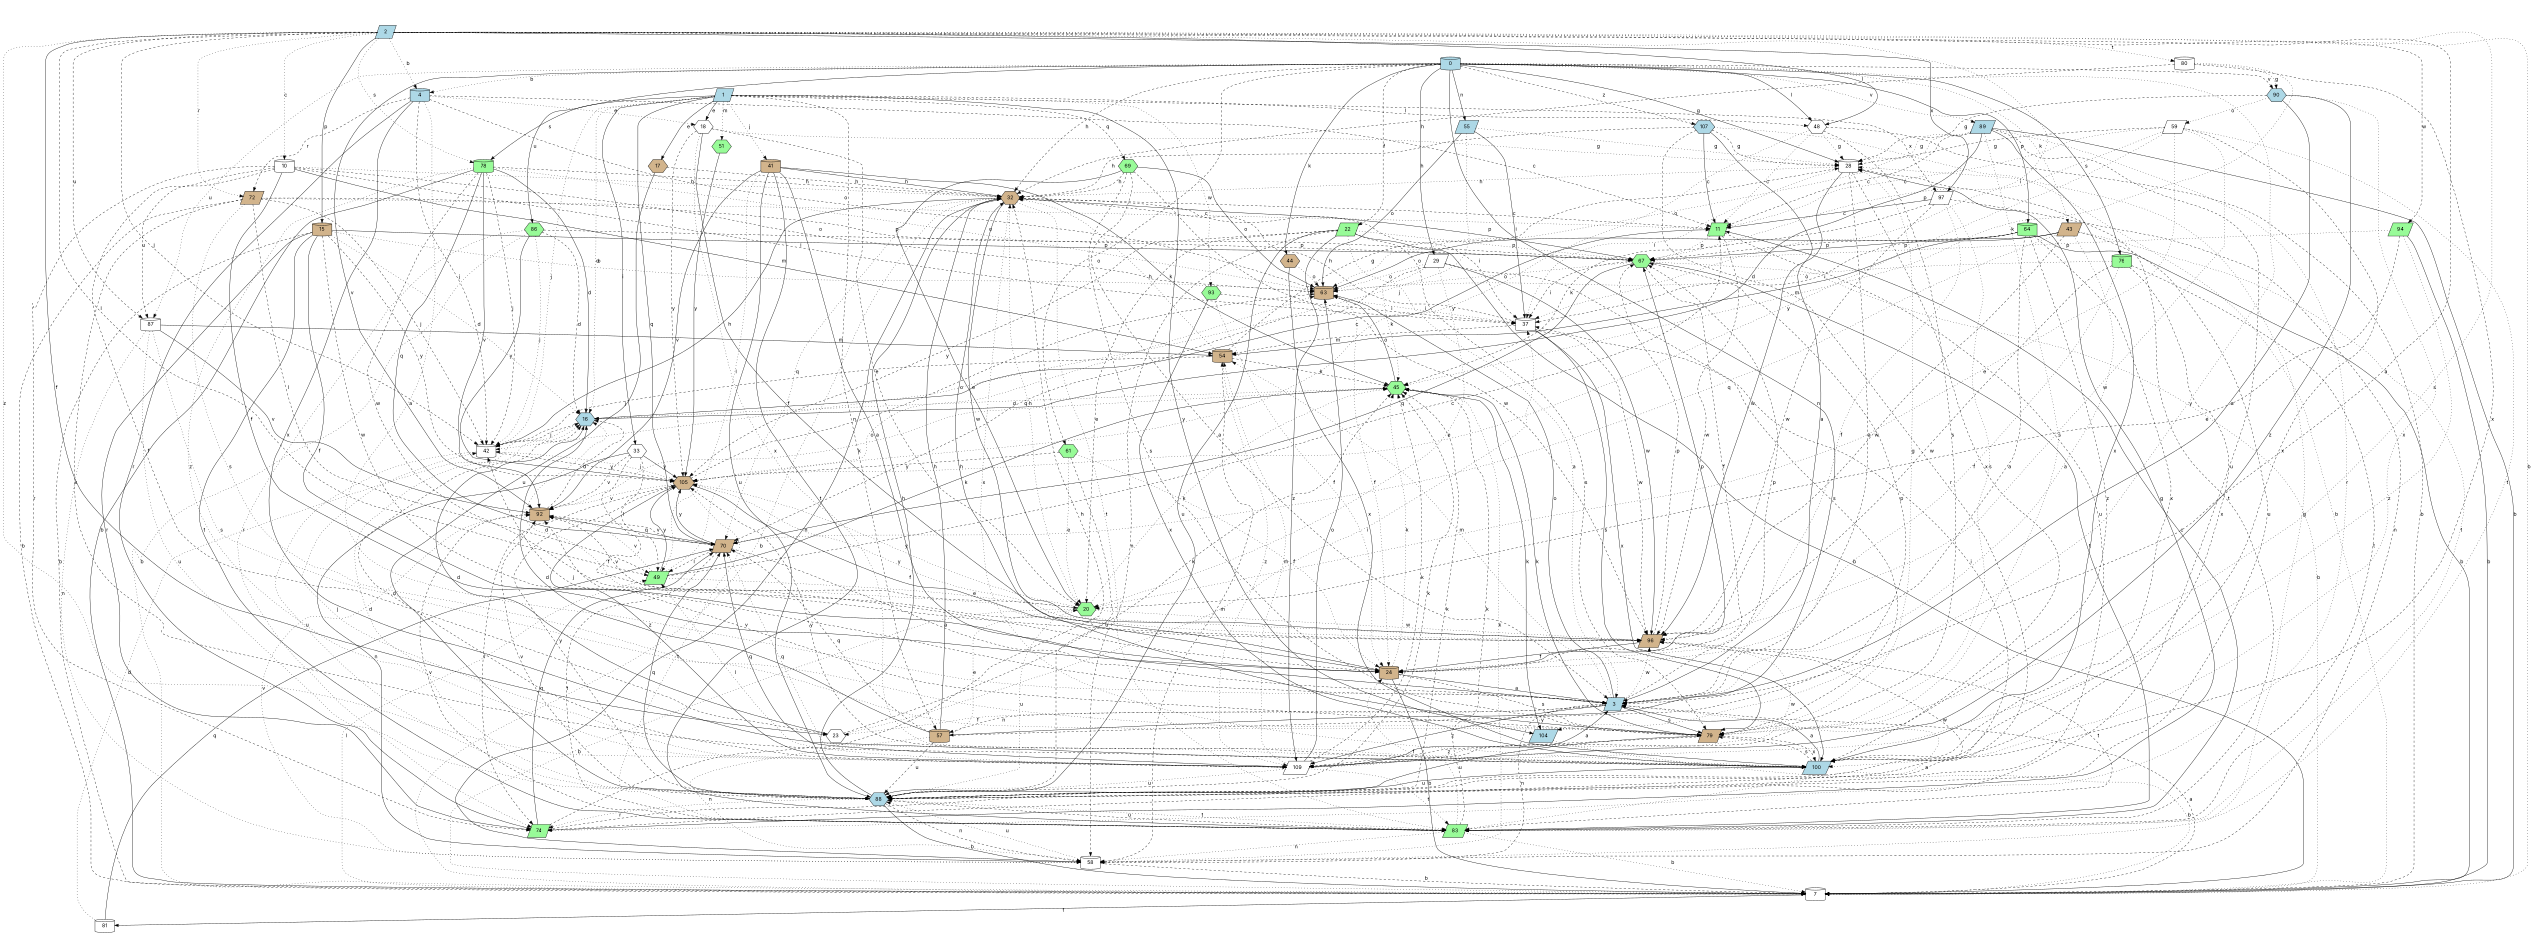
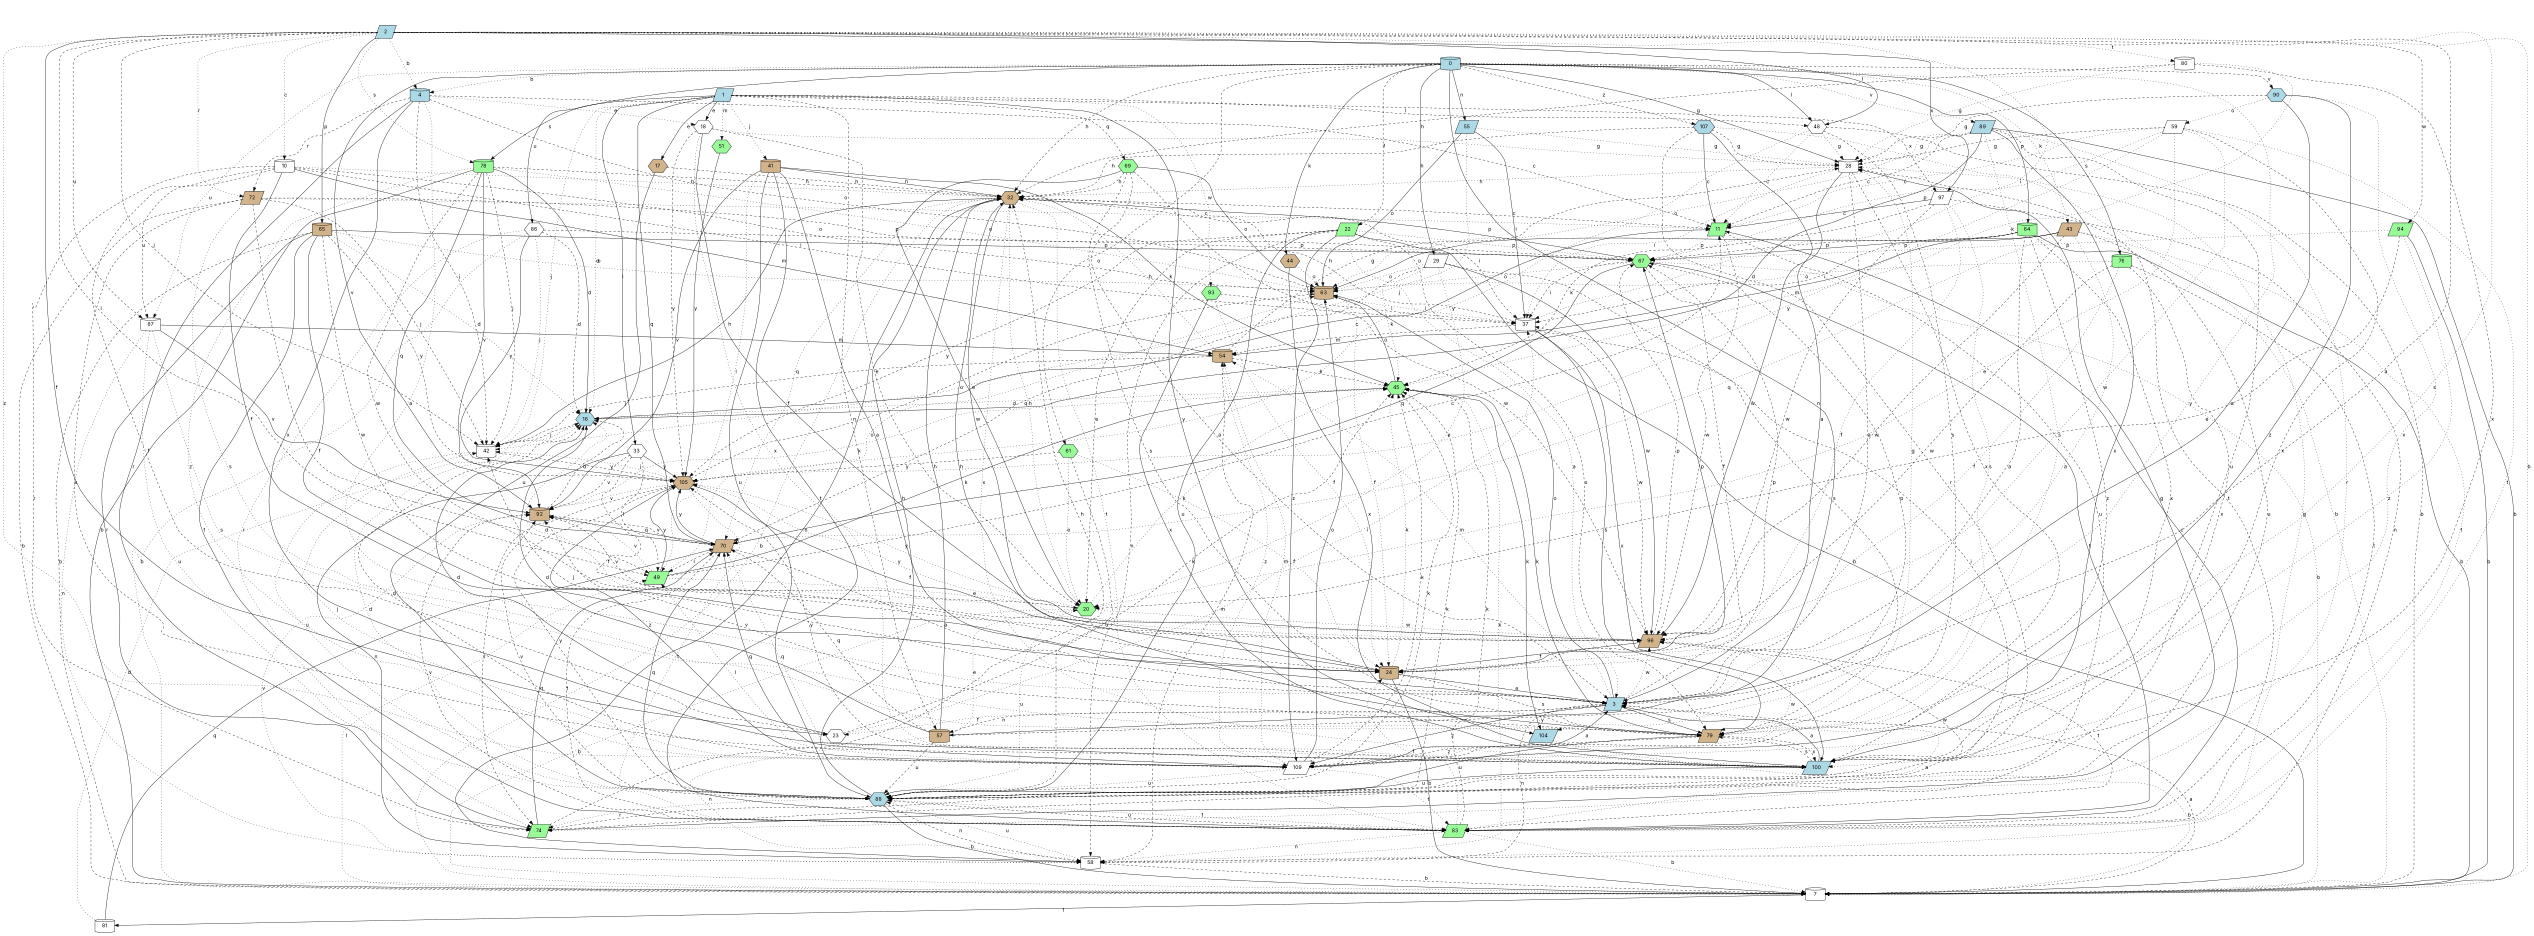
edge "80" -> "90": now "80" -> "28"
node "15": label "15" -> "65"
node "86": fillcolor palegreen -> white
